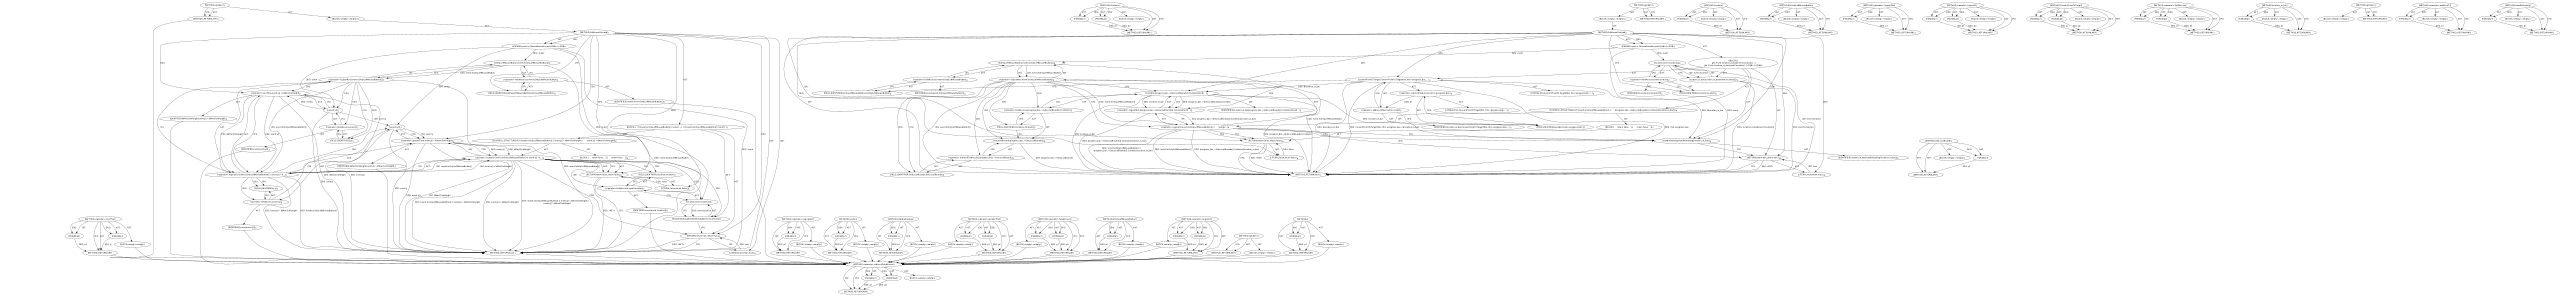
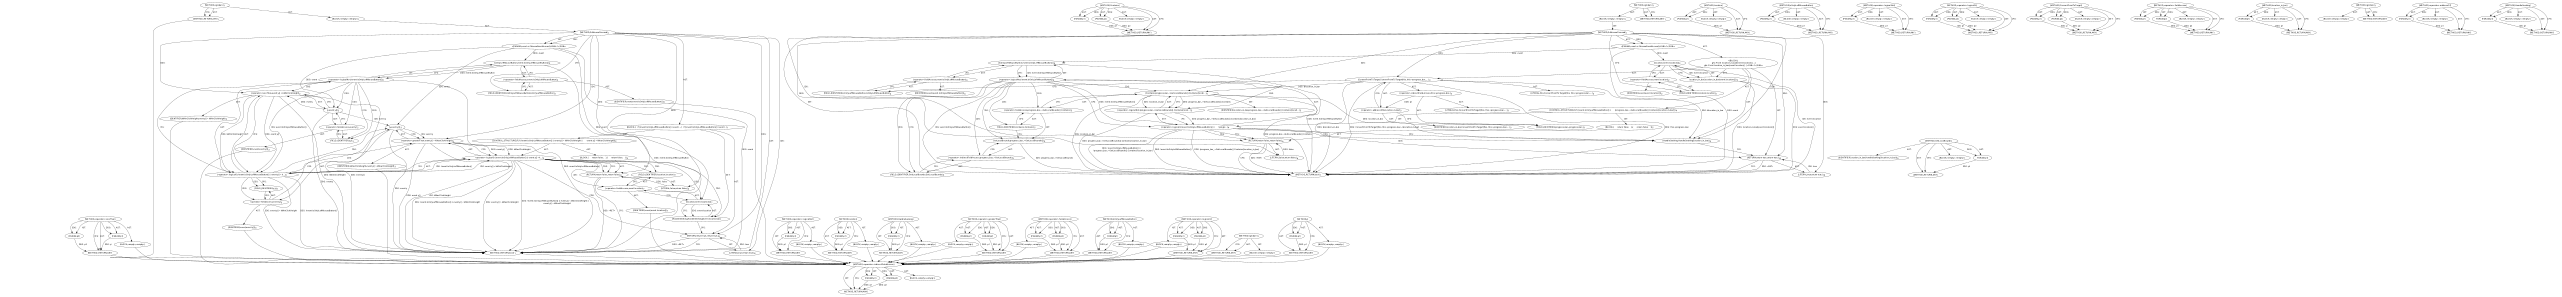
edge "(FIELD_IDENTIFIER,progress_bar_,progress_bar_)" -> "(<operator>.indirectFieldAccess,this->progress_bar_)": removed, label "CFG:"
edge "(HandleSeeking,HandleSeeking(location_in_bar))" -> "(IDENTIFIER,location_in_bar,HandleSeeking(location_in_bar))": now "(METHOD,GetLocalBounds)" -> "(IDENTIFIER,location_in_bar,HandleSeeking(location_in_bar))"
